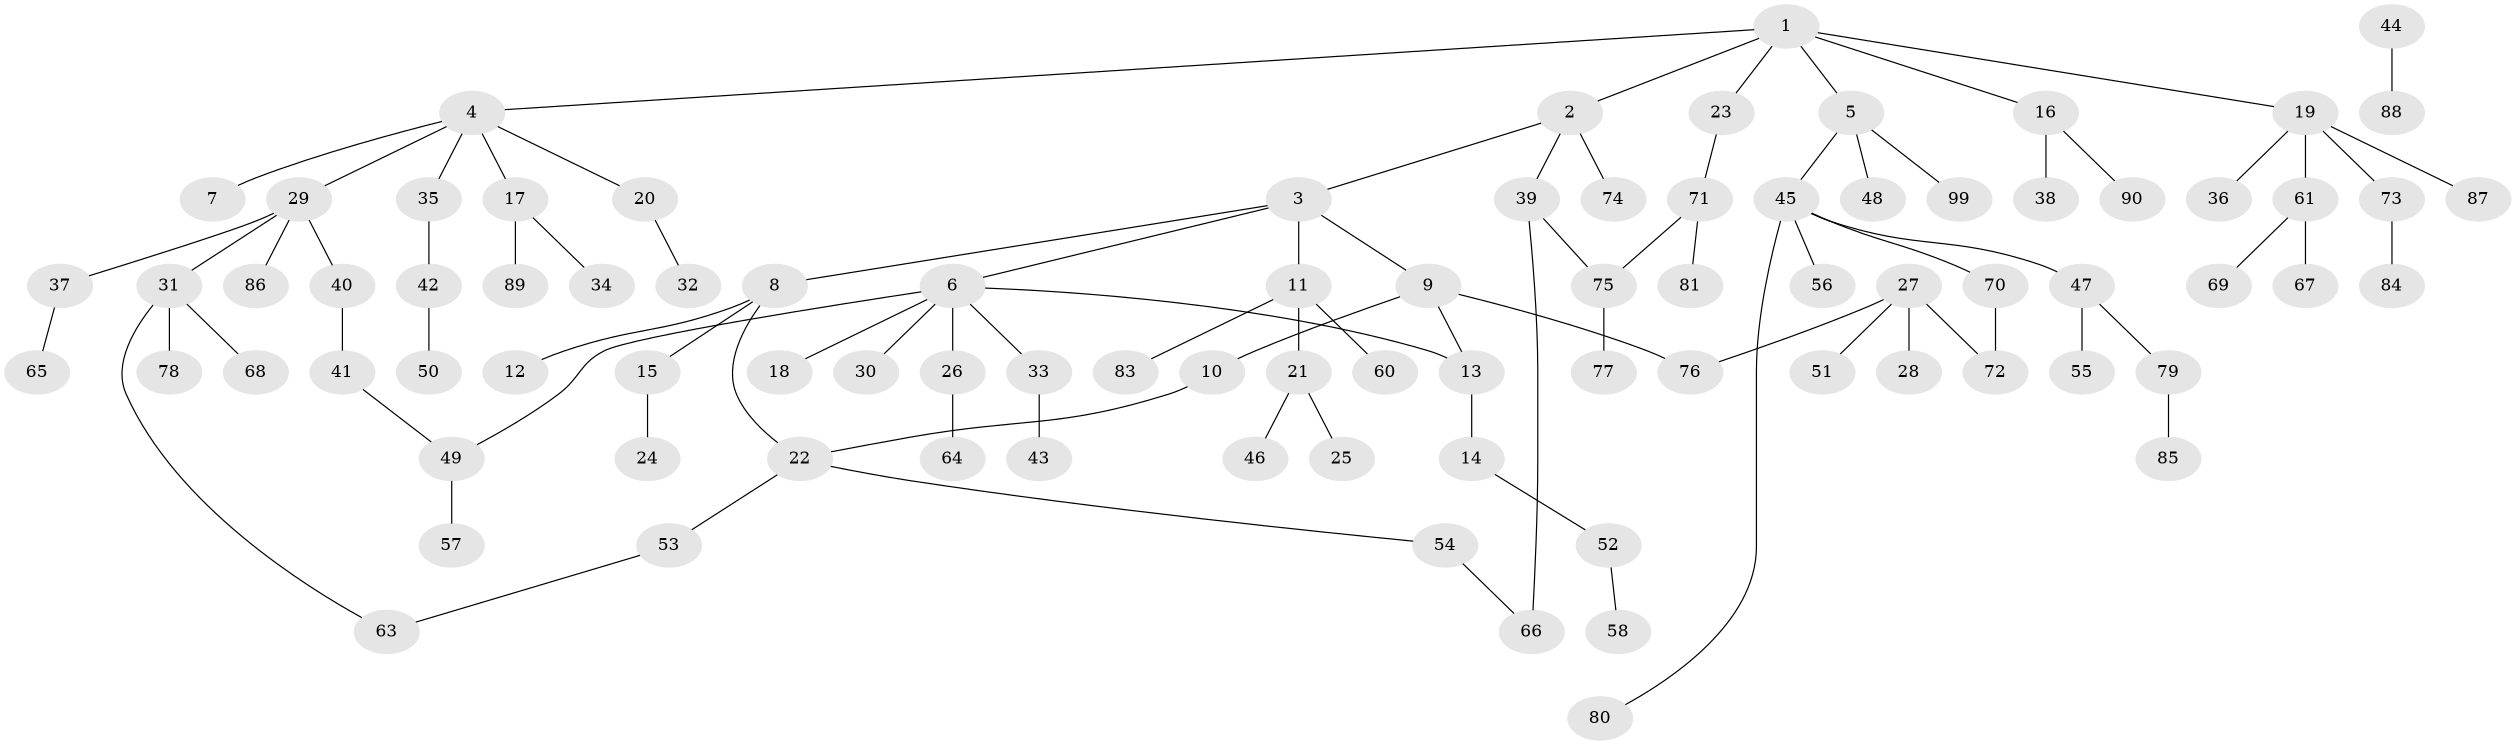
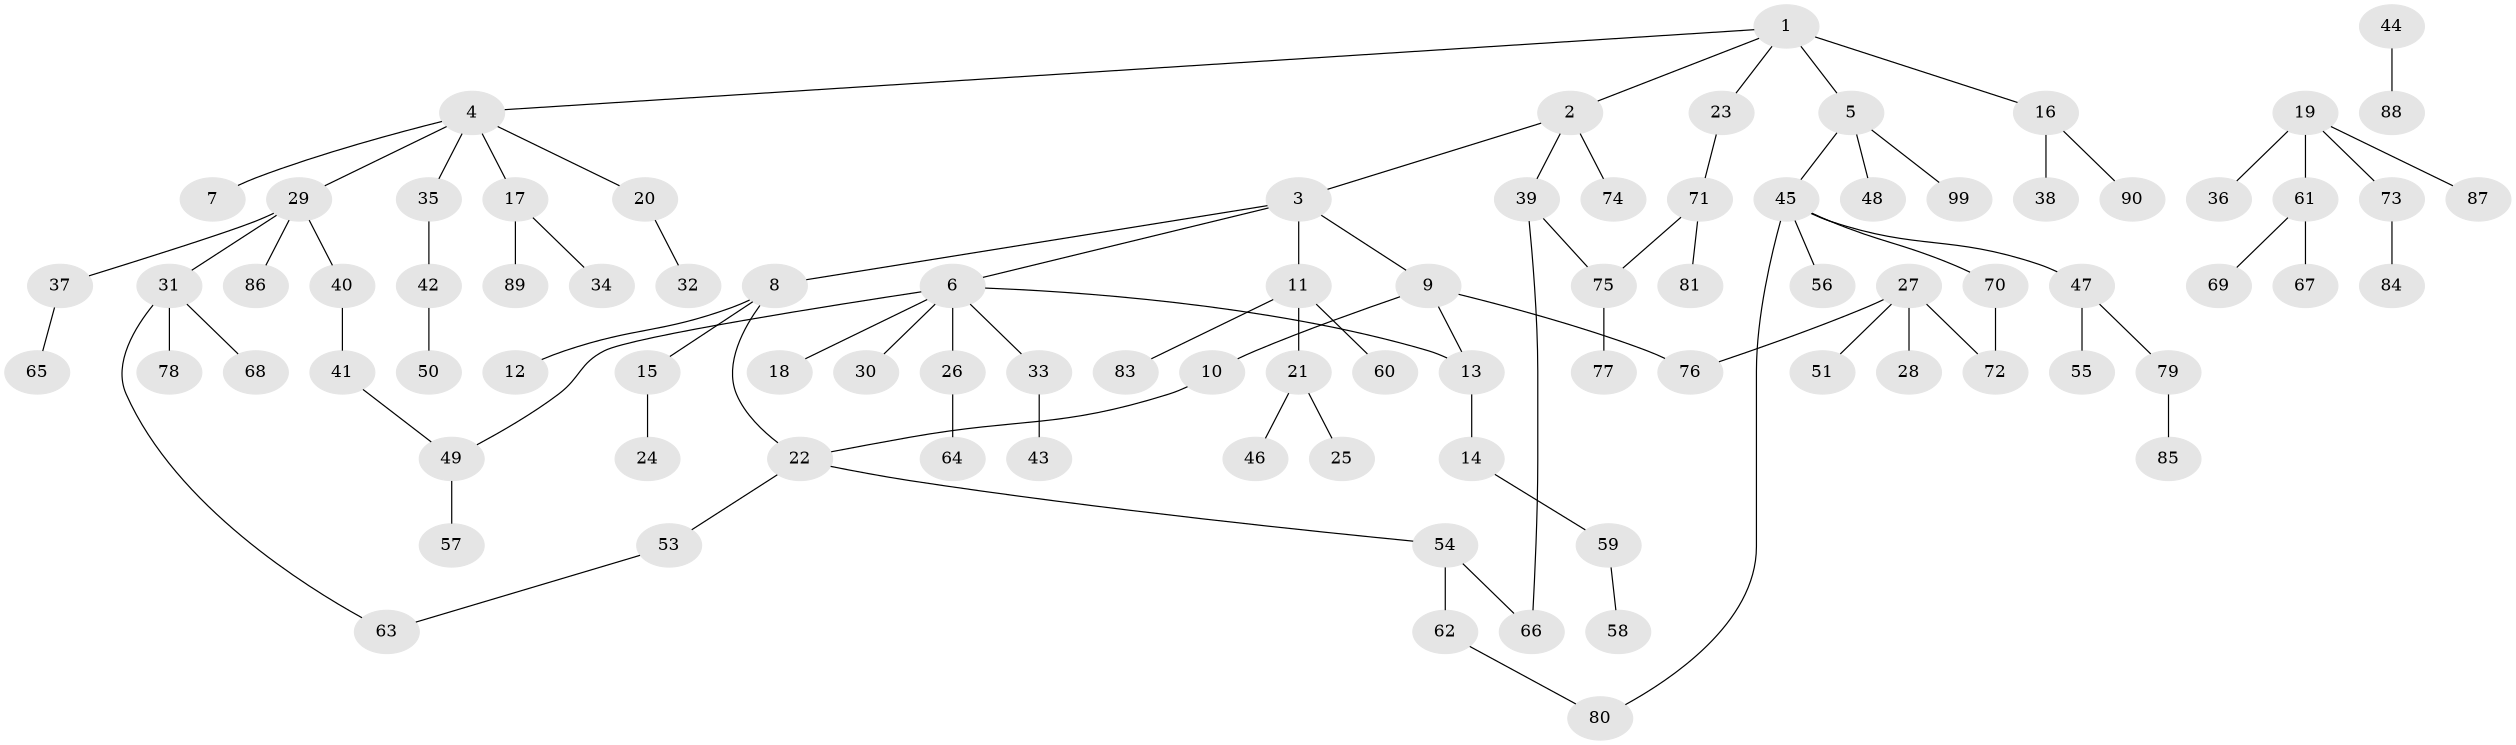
edge "1" -- "19": removed
node "52": label "52" -> "59"
node "62": added
